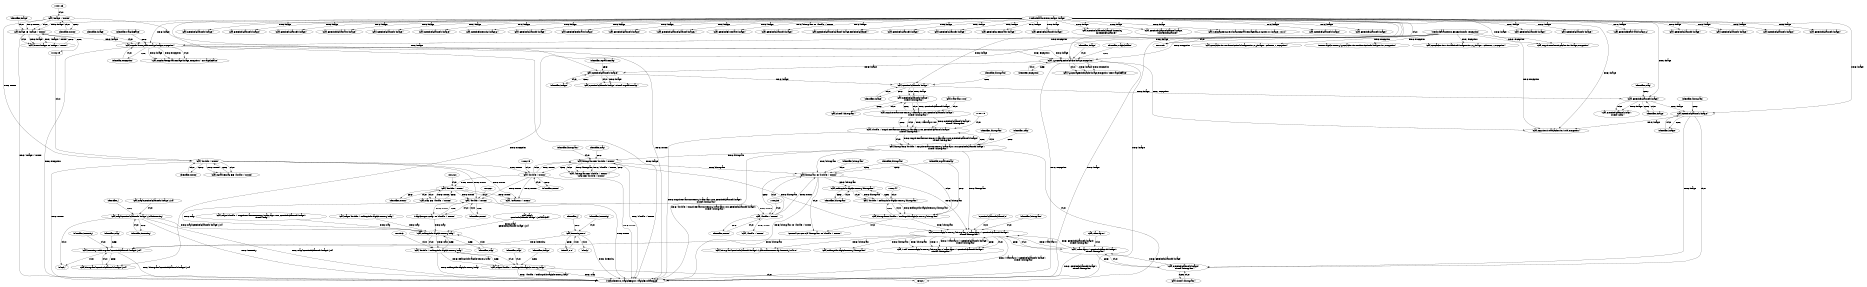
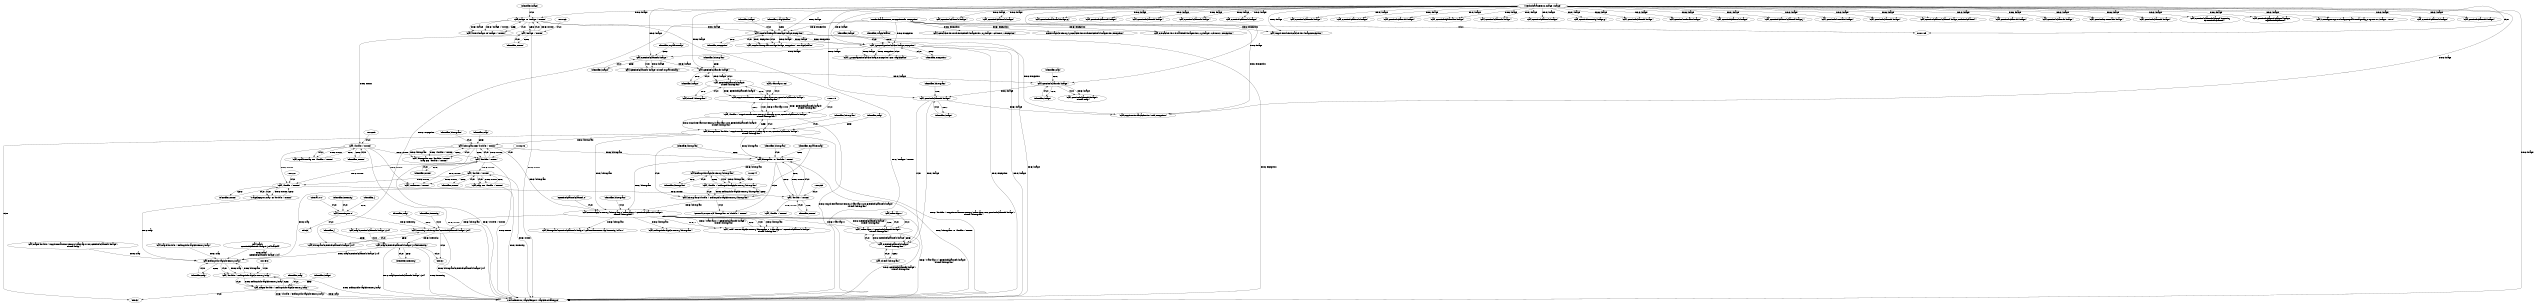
edge "(MethodParameterIn,Image *image)" -> "(Call,GetPixelBlueTraits(image))": label "DDG: histogram != (double *) NULL" -> "DDG: image"
edge "(Call,image != (Image *) NULL)" -> "1000209": now "(Call,image != (Image *) NULL)" -> "(Call,(Image *) NULL)"
node "(Call,GetPixelChannels(map)* sizeof(*map))": label "(Call,GetPixelChannels(map)* sizeof(*map))" -> "(Call,GetPixelChannels(image)* sizeof(*map))"
node "1000220": removed
edge "(Call,intensity+=histogram[GetPixelChannels(image)*j+i])" -> "(Call,map[GetPixelChannels(image)*j+i]=intensity)": added, label "DDG: intensity"
edge "(Call,intensity=0.0)" -> "(Literal,0.0)": removed, label "CFG:"
edge "(Call,(double *) RelinquishMagickMemory(map))" -> "(Call,RelinquishMagickMemory(map))": label "CFG: " -> "DDG: histogram"
edge "(Call,intensity=0.0)" -> "(MethodReturn,MagickExport MagickBooleanType)": now "(Call,map == (double *) NULL)" -> "(MethodReturn,MagickExport MagickBooleanType)"
